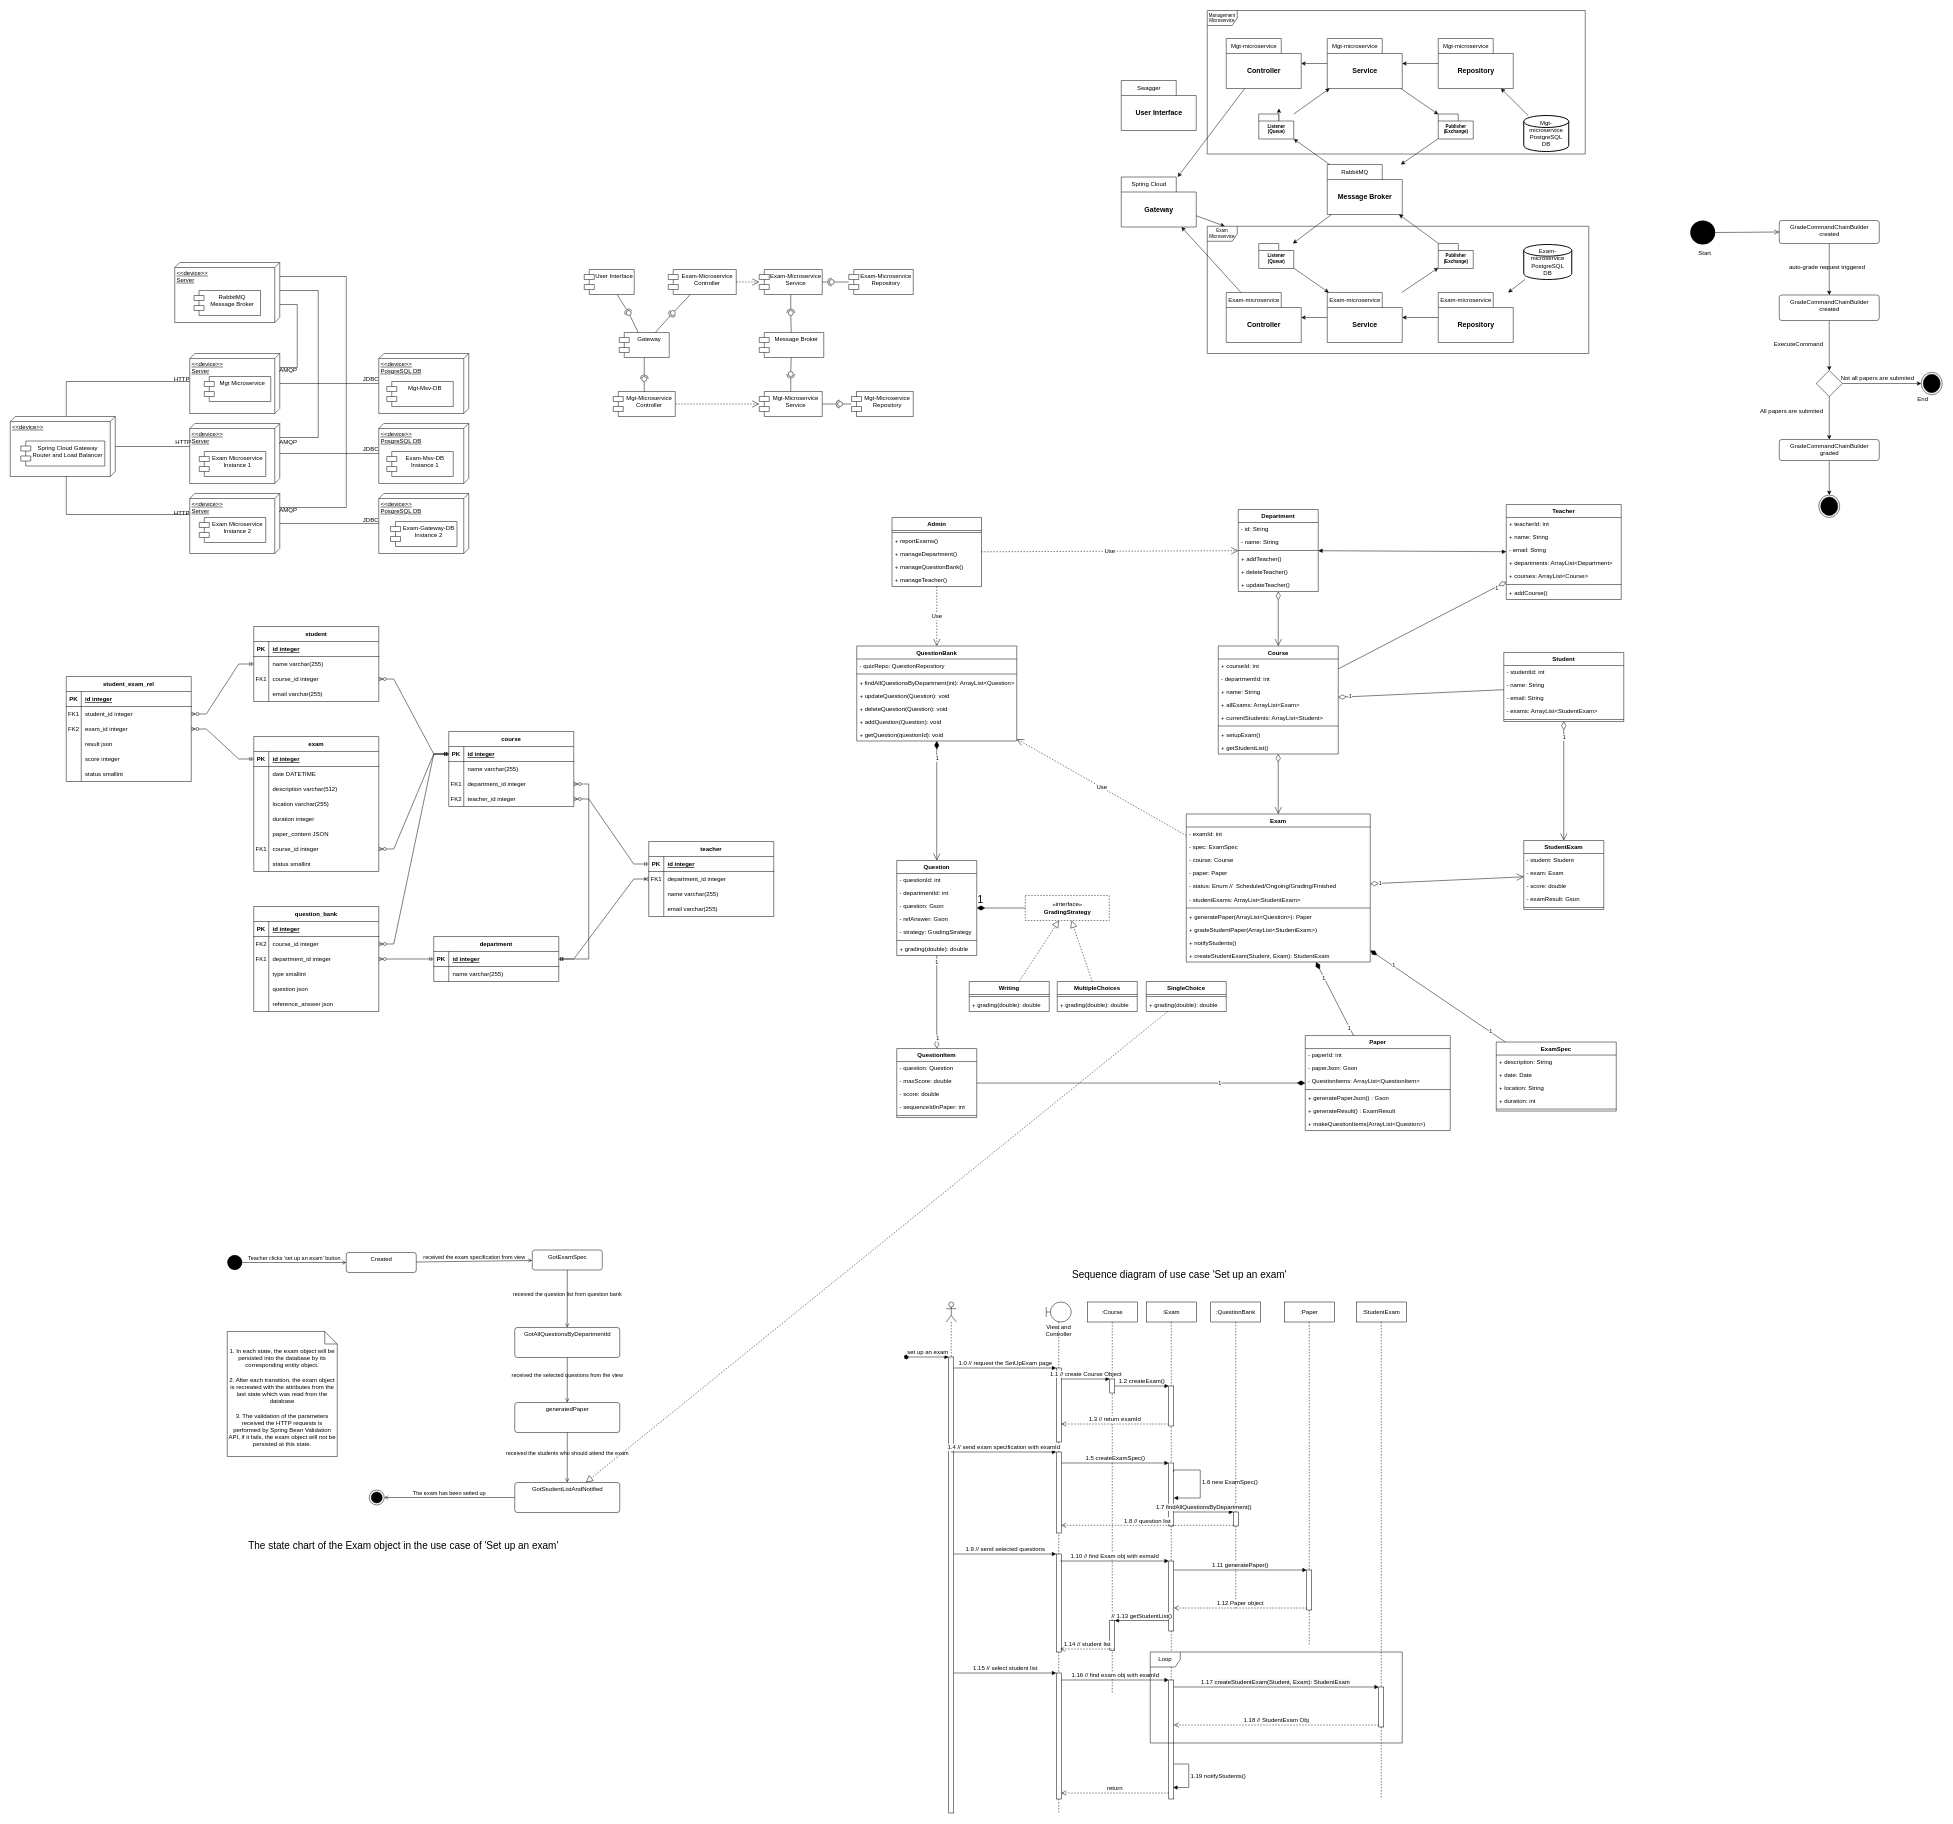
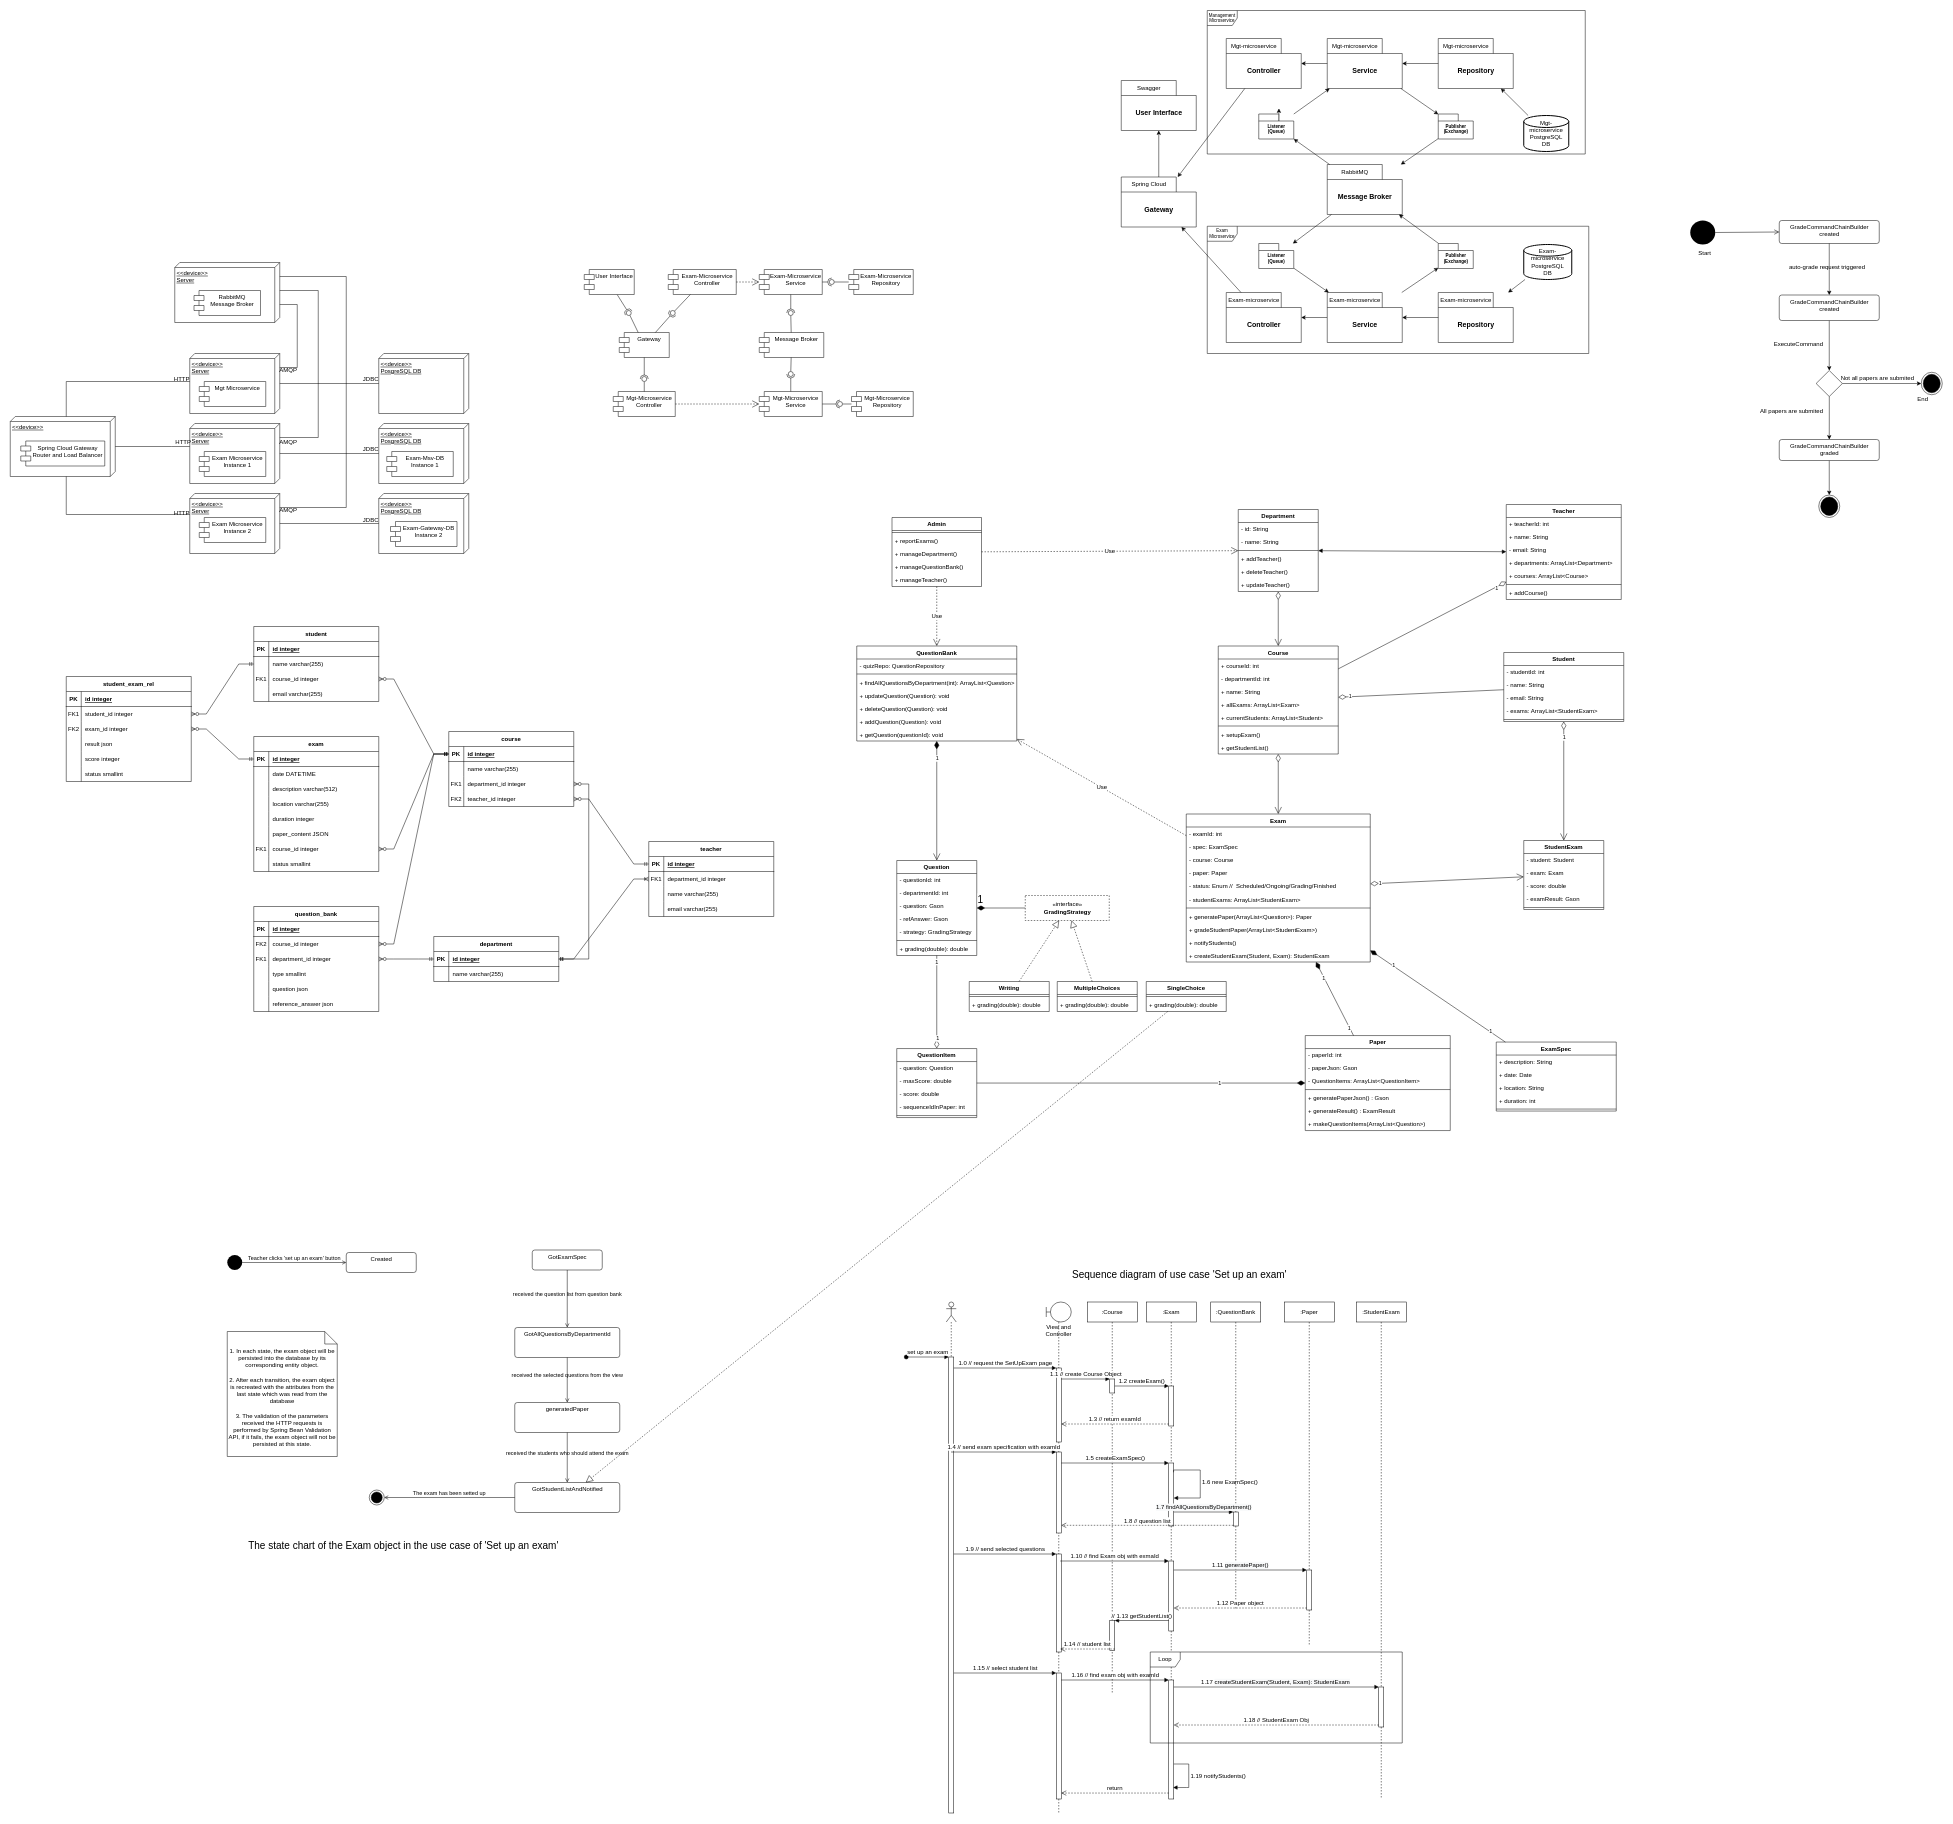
edge "Spring Cloud" -> "Exam Microservice": now "Spring Cloud" -> "Swagger"
node "Mgt Microservice": moved (238, 389) -> (233, 394)
node "Mgt-Msv-DB": removed
edge "Created" -> "GotExamSpec": removed, label "received the exam specification from view"
